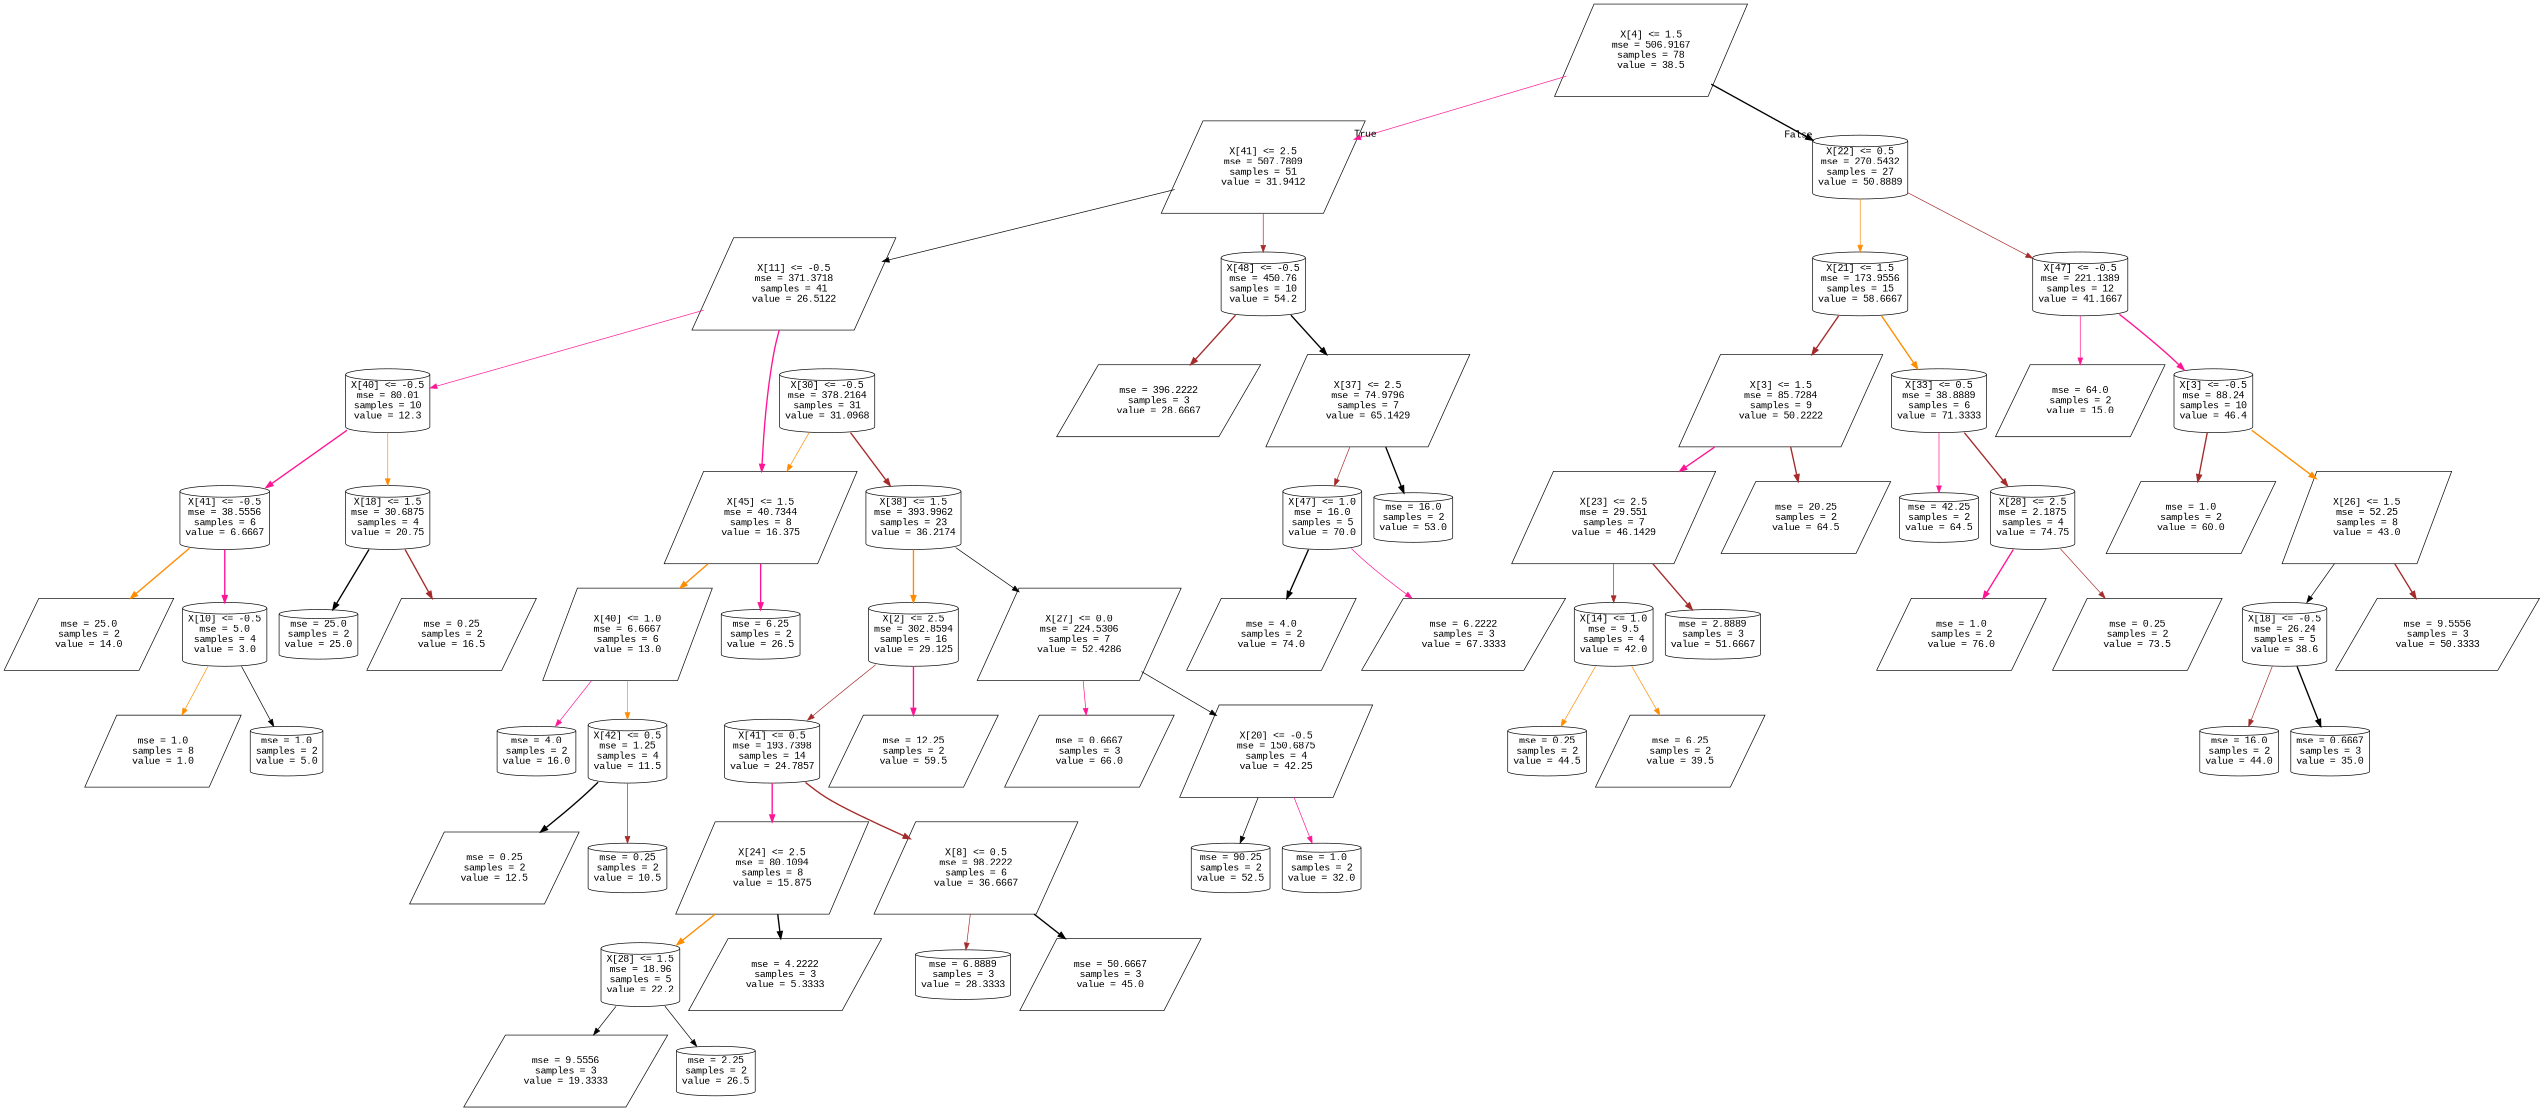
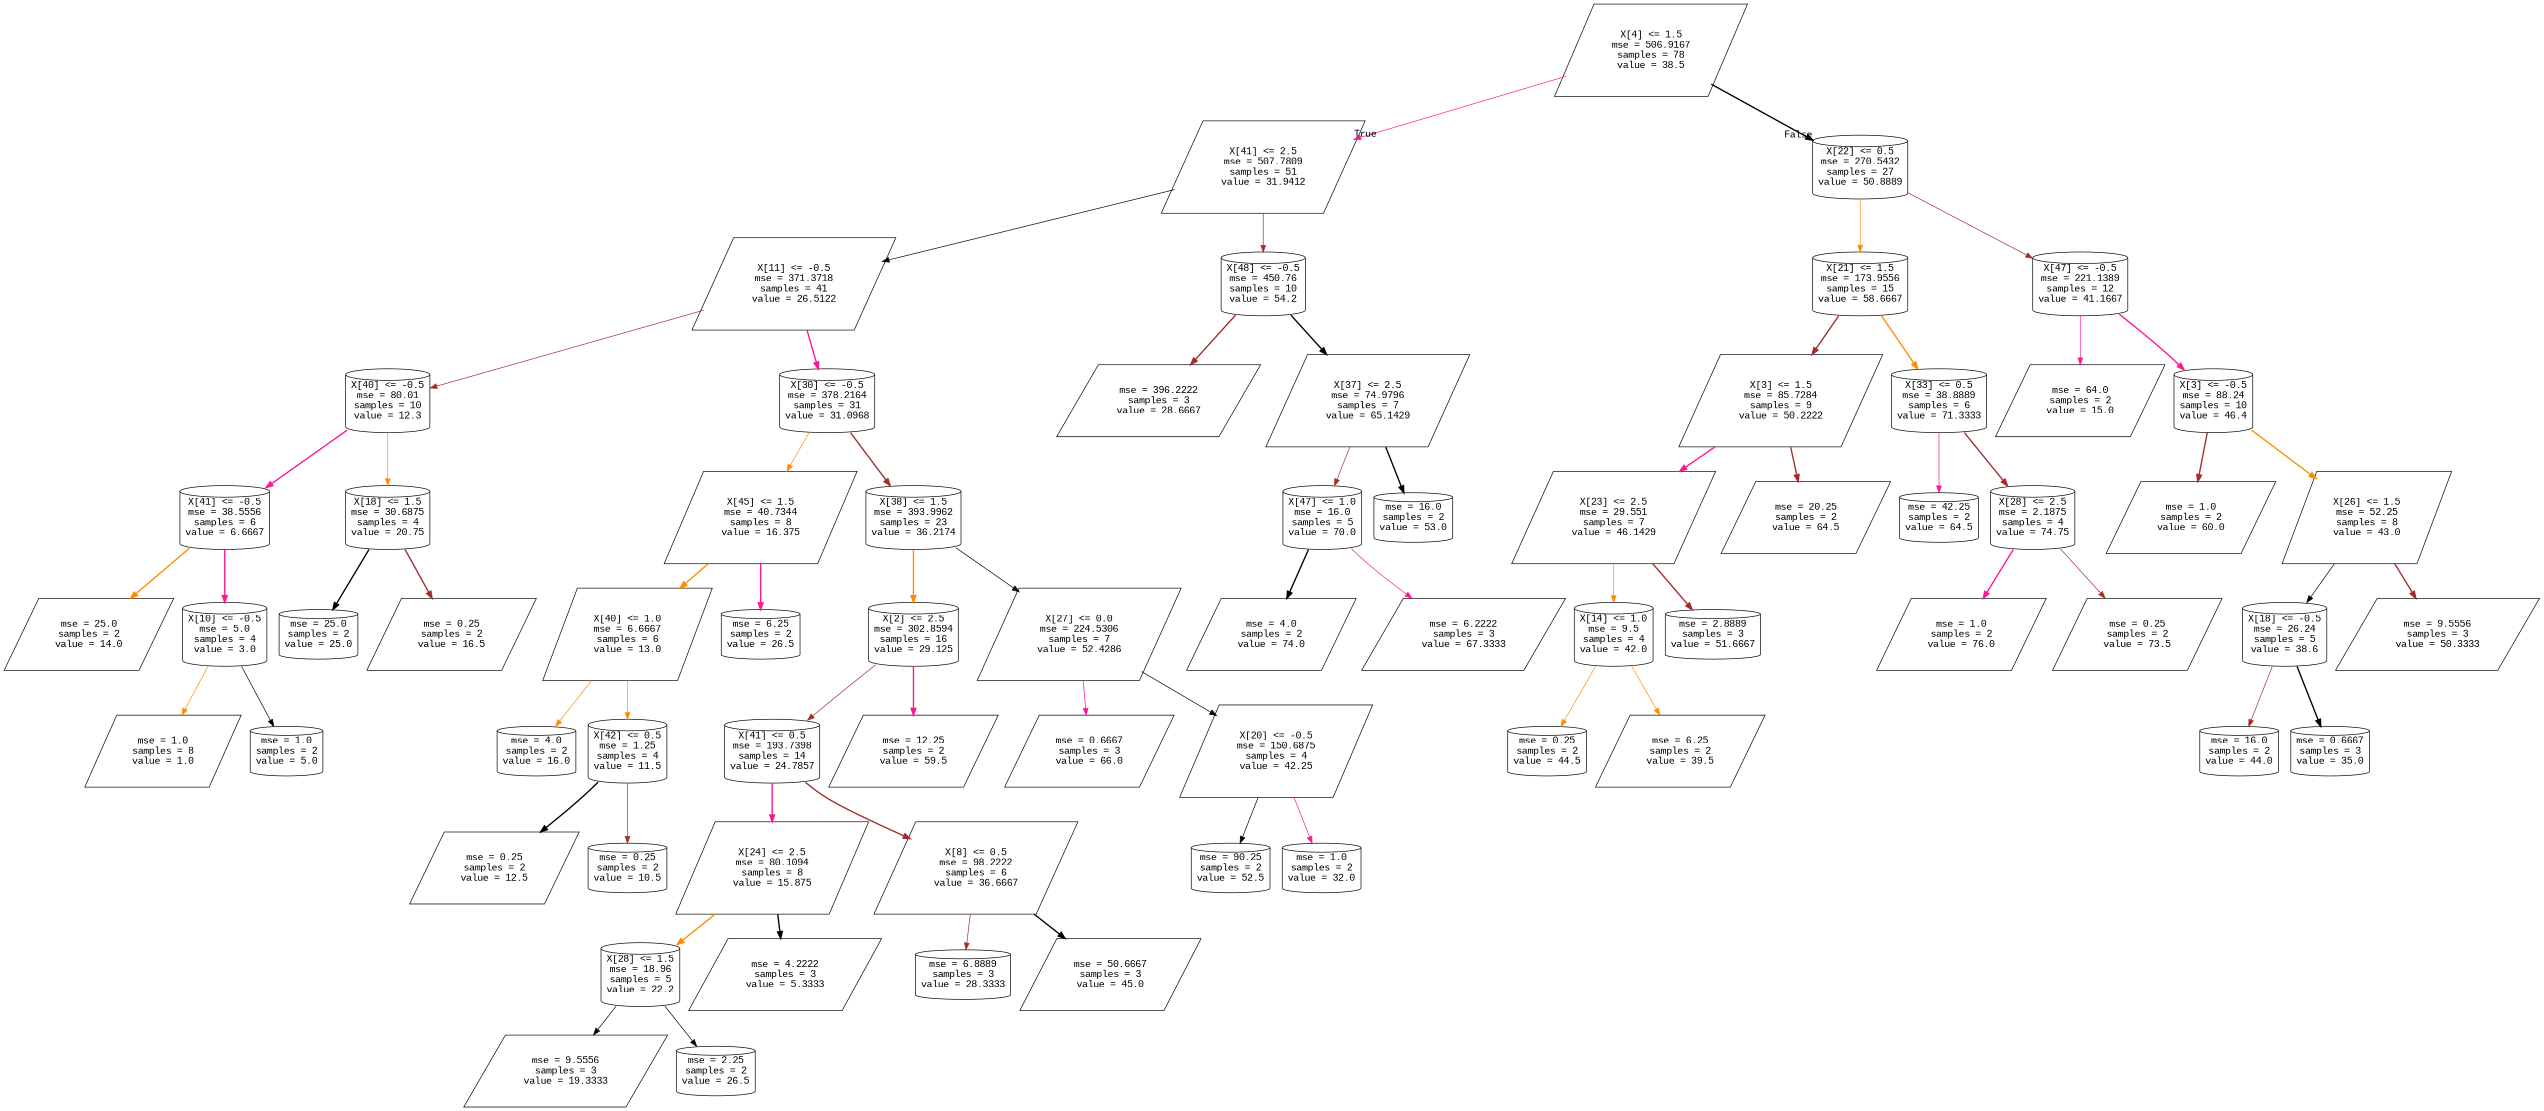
edge "X[11] <= -0.5 mse = 371.3718 samples = 41 value = 26.5122" -> "X[40] <= -0.5 mse = 80.01 samples = 10 value = 12.3": color deeppink -> brown
edge "X[11] <= -0.5 mse = 371.3718 samples = 41 value = 26.5122" -> "X[45] <= 1.5 mse = 40.7344 samples = 8 value = 16.375": now "X[11] <= -0.5 mse = 371.3718 samples = 41 value = 26.5122" -> "X[30] <= -0.5 mse = 378.2164 samples = 31 value = 31.0968"
edge "X[23] <= 2.5 mse = 29.551 samples = 7 value = 46.1429" -> "X[14] <= 1.0 mse = 9.5 samples = 4 value = 42.0": color brown -> darkorange
edge "X[40] <= 1.0 mse = 6.6667 samples = 6 value = 13.0" -> "mse = 4.0 samples = 2 value = 16.0": color deeppink -> darkorange
